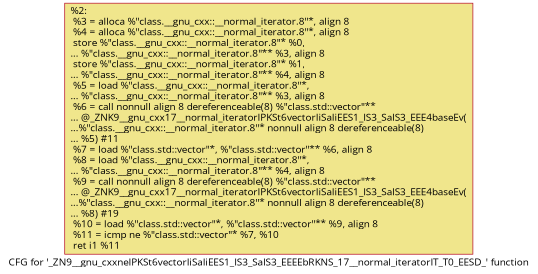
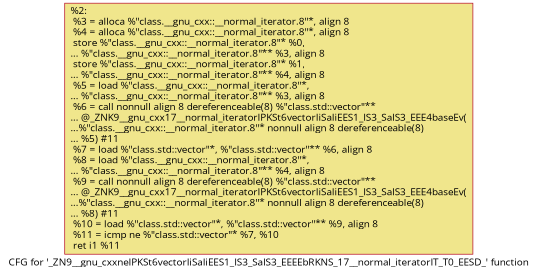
node "%2:": text "... %8) #19" -> "... %8) #11"
